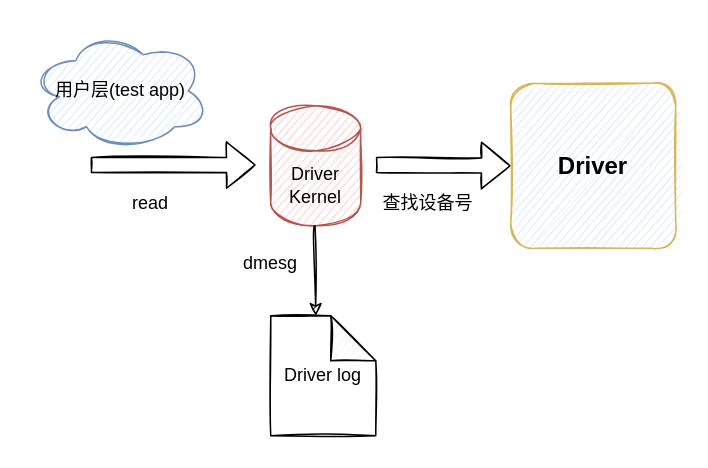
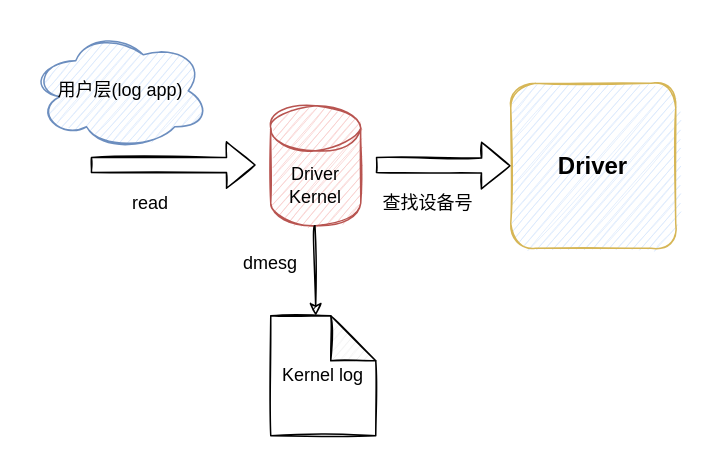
node "用户层(test app)": label "用户层(test app)" -> "用户层(log app)"
node "Driver log": label "Driver log" -> "Kernel log"
